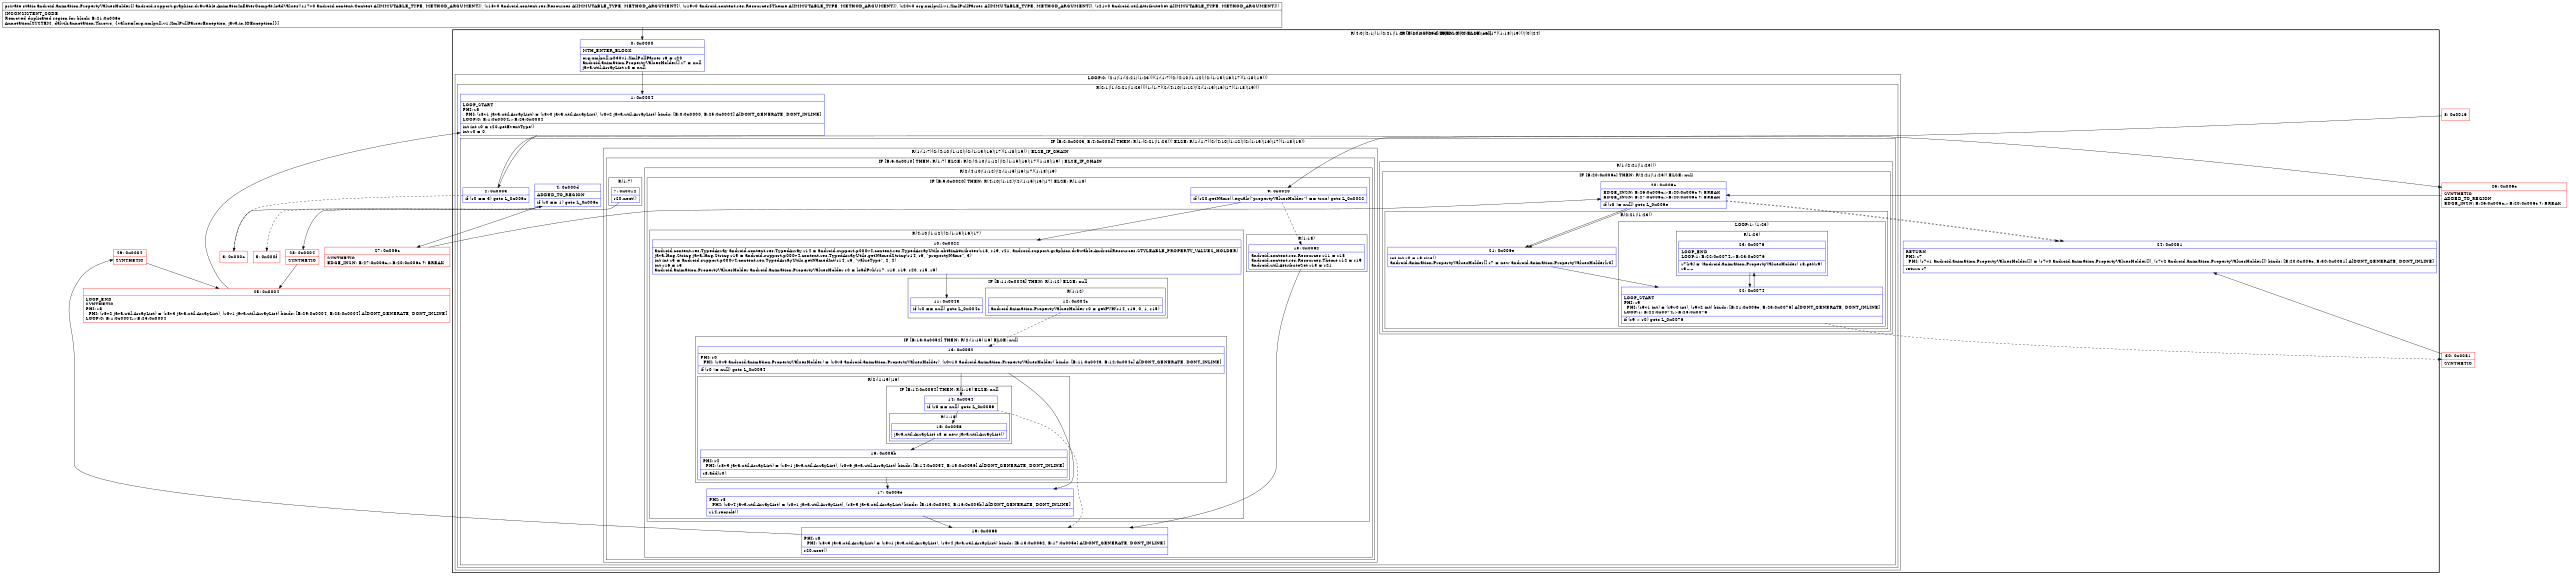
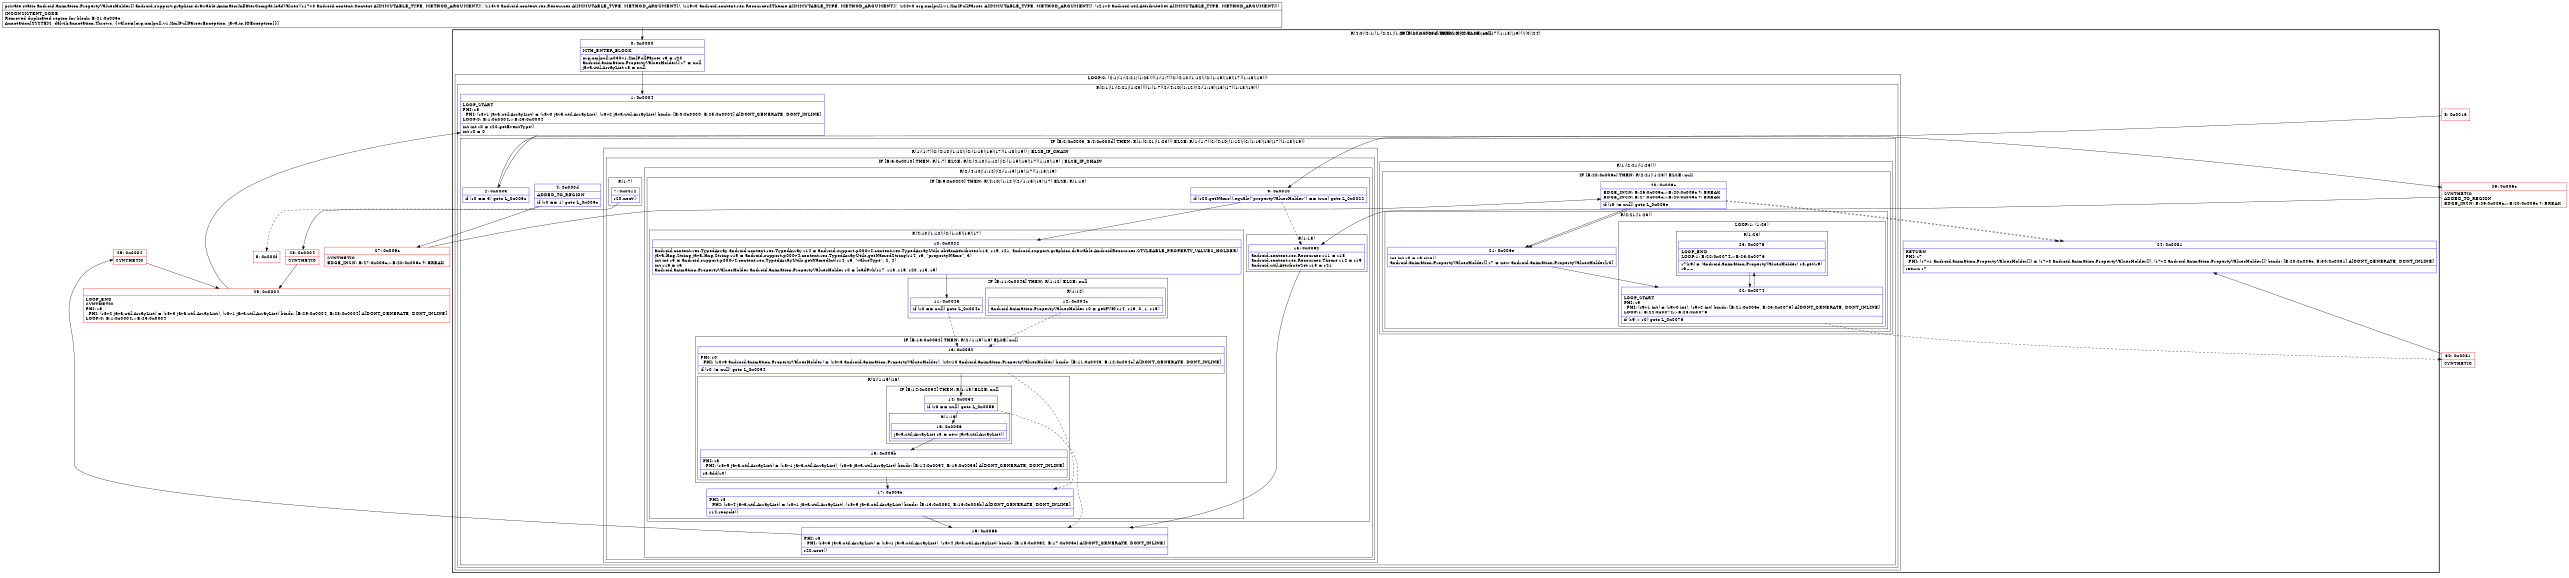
edge "26: 0x006c" -> "20: 0x006c": now "26: 0x006c" -> "18: 0x0062"
node "3: 0x000c": removed
edge "11: 0x004a" -> "13: 0x0052": added
edge "13: 0x0052" -> "17: 0x005e": style solid -> dashed
node "16: 0x005b": text "PHI: r4" -> "PHI: r8"
